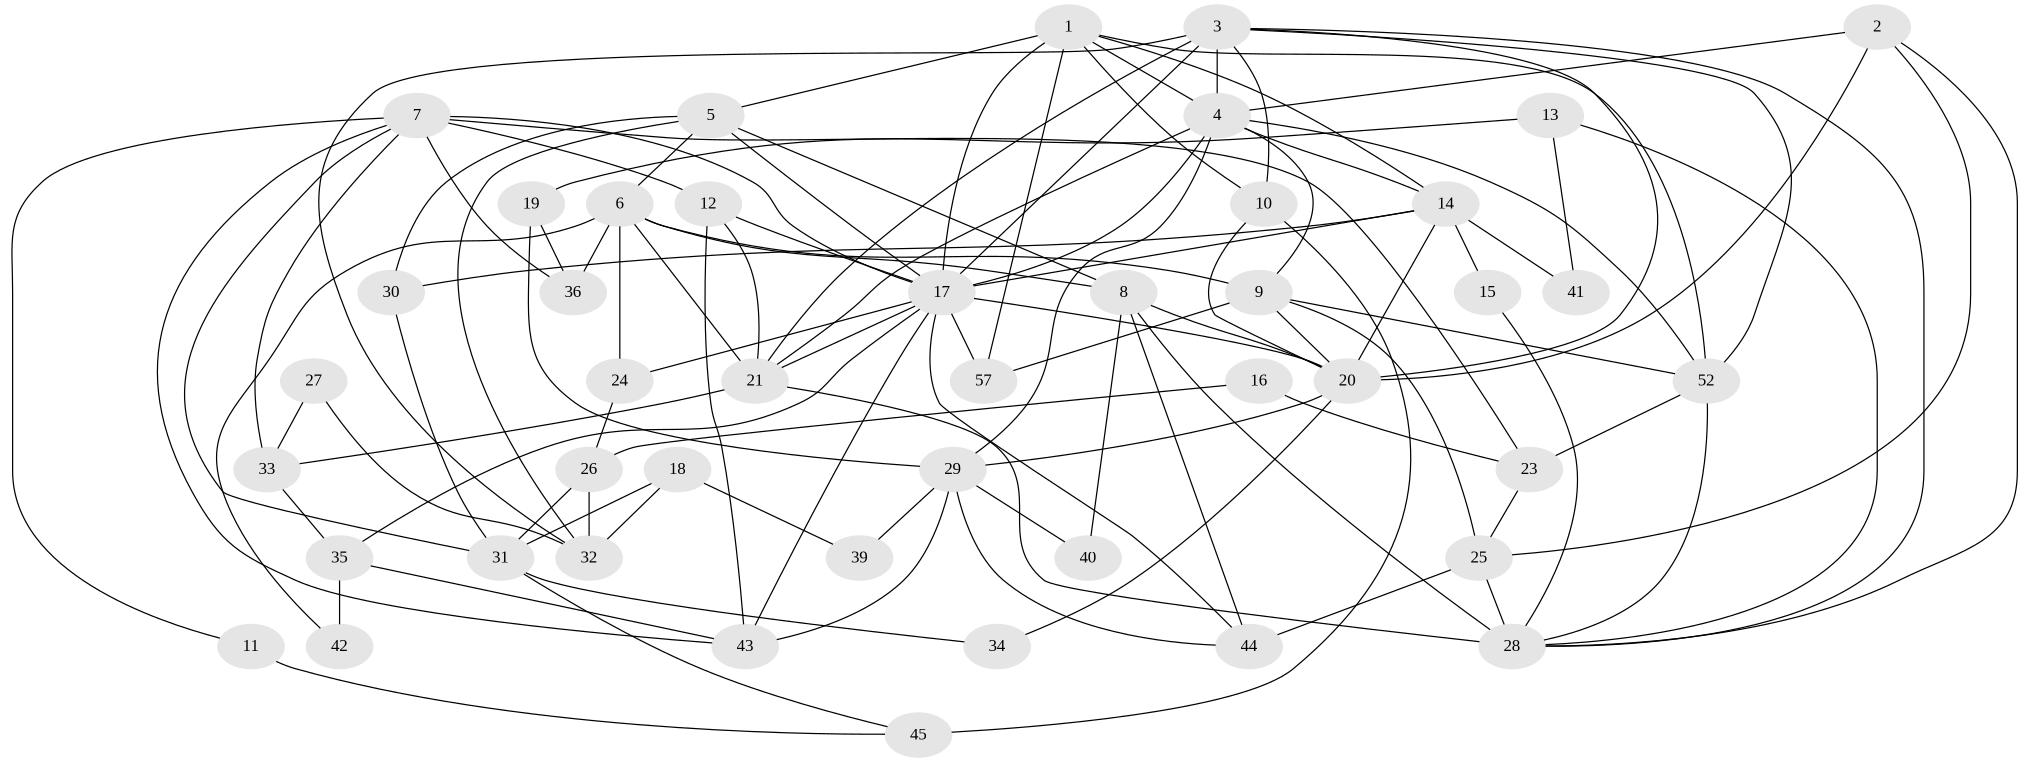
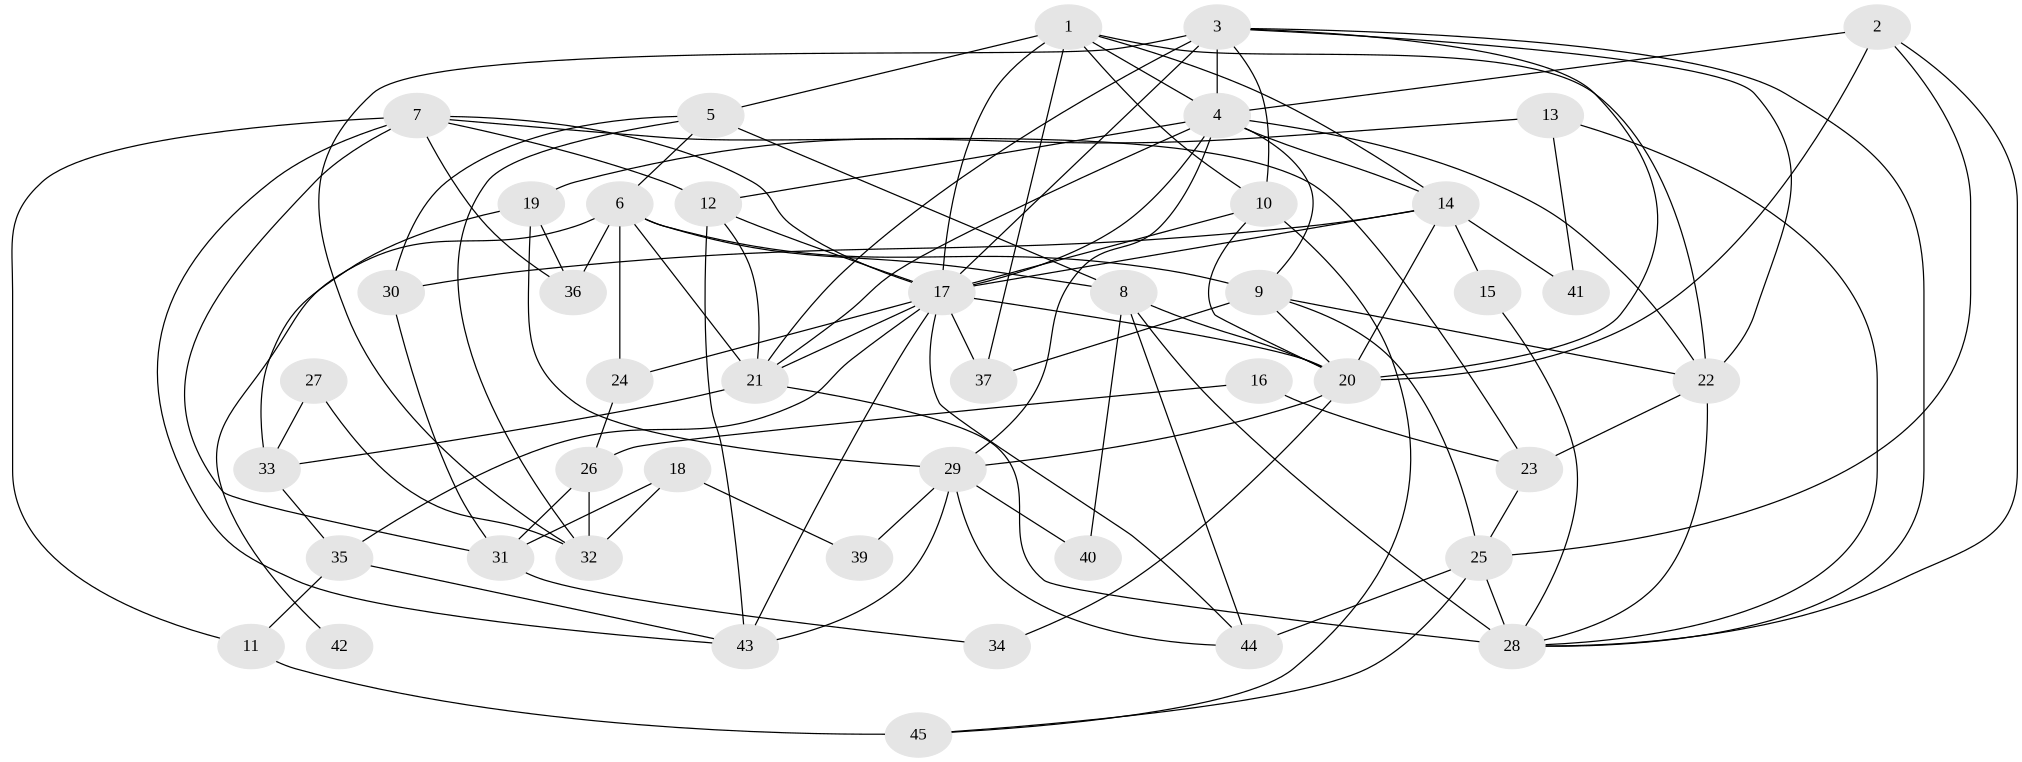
edge "4" -- "12": added
edge "5" -- "17": now "10" -- "17"
edge "7" -- "33": now "19" -- "33"
node "57": label "57" -> "37"
node "52": label "52" -> "22"
edge "35" -- "42": now "35" -- "11"
edge "31" -- "45": now "25" -- "45"
